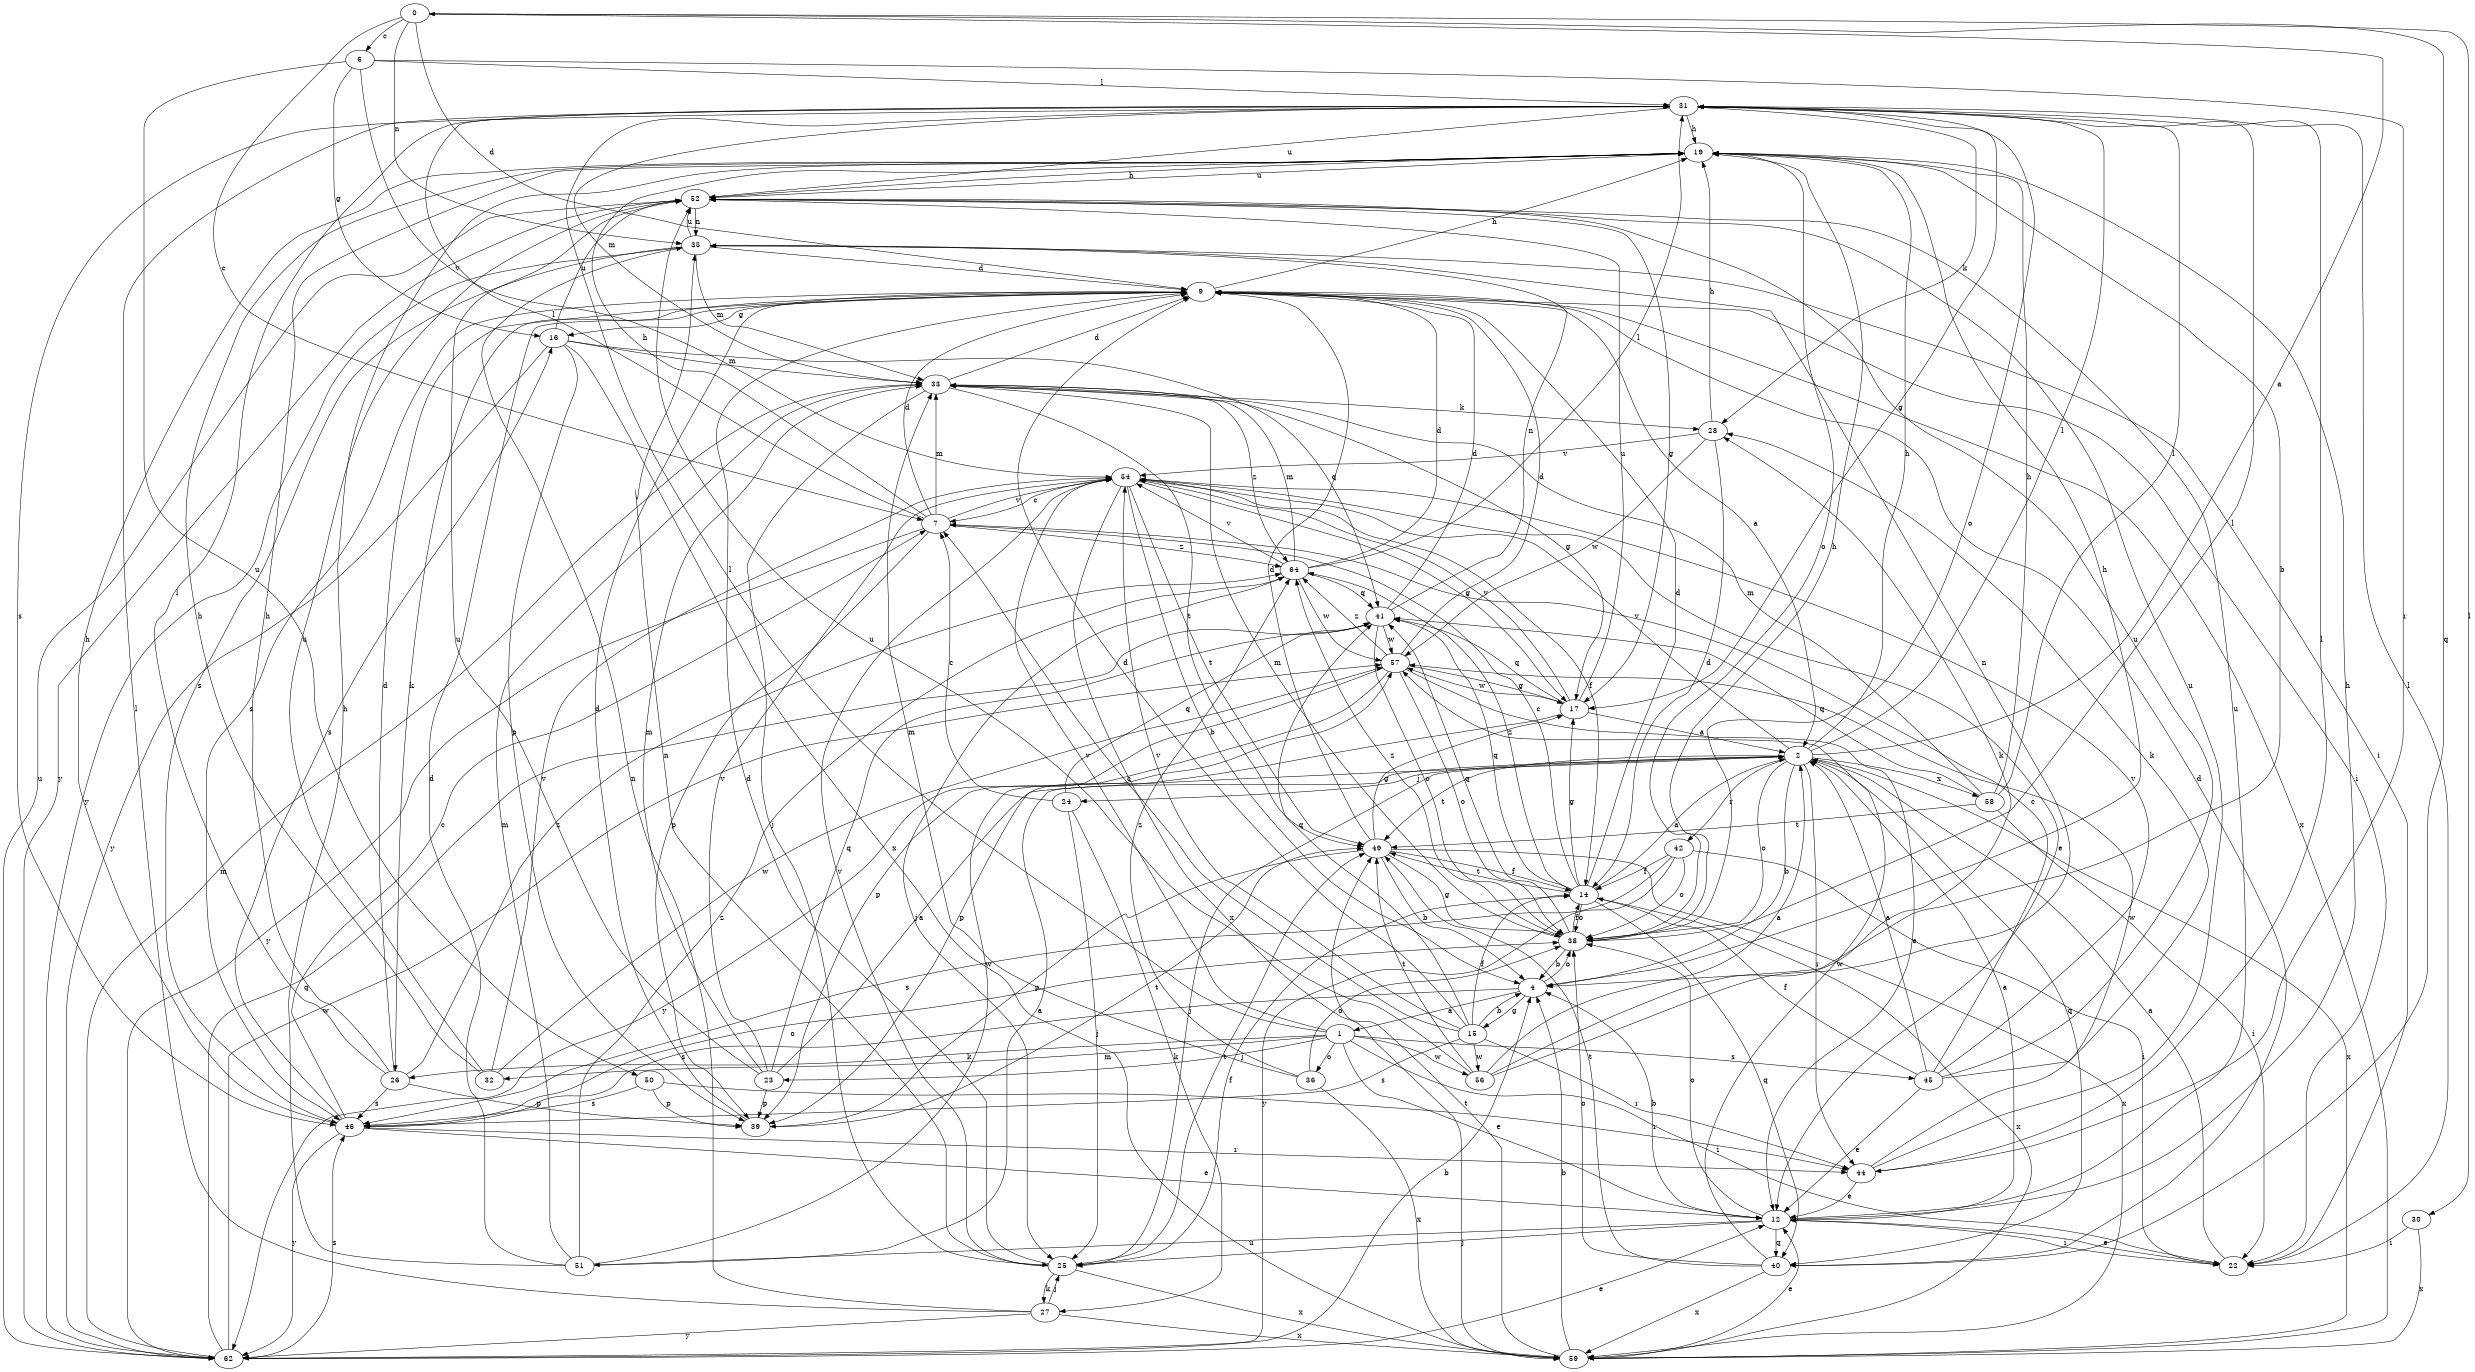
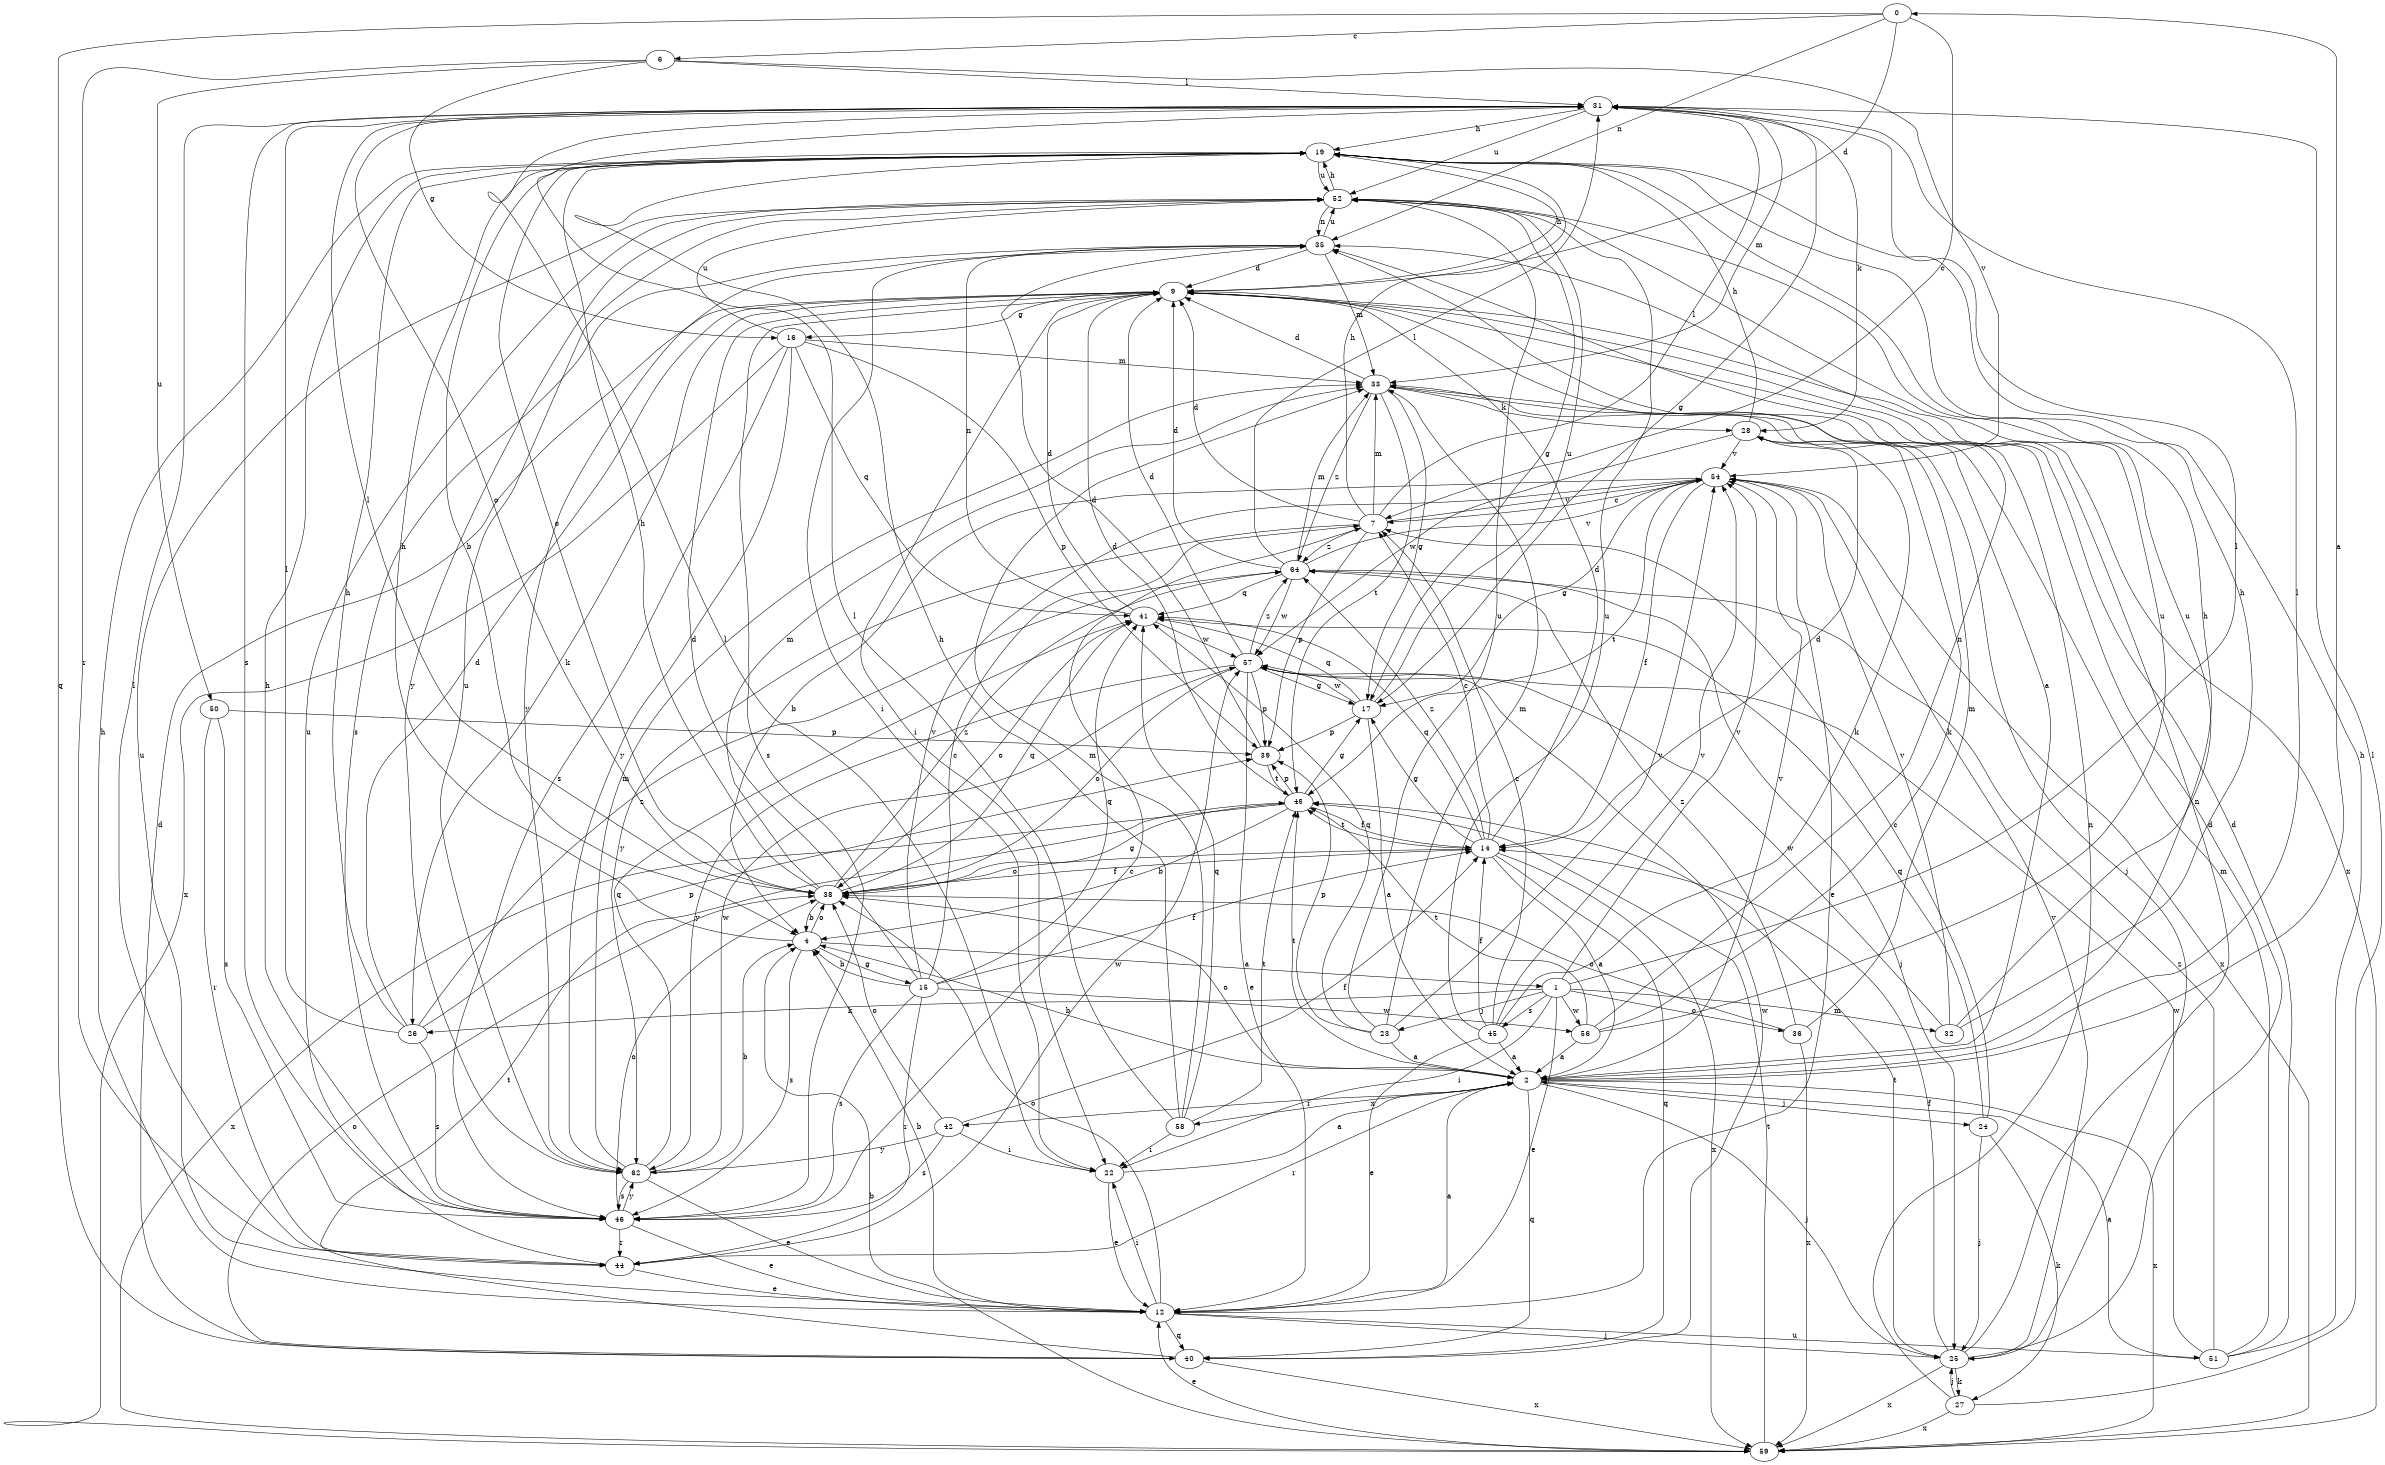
edge "39" -> "9": now "39" -> "35"
edge "17" -> "54": removed, label "v"
edge "46" -> "16": reversed
node "30": removed
edge "27" -> "62": removed, label "y"
